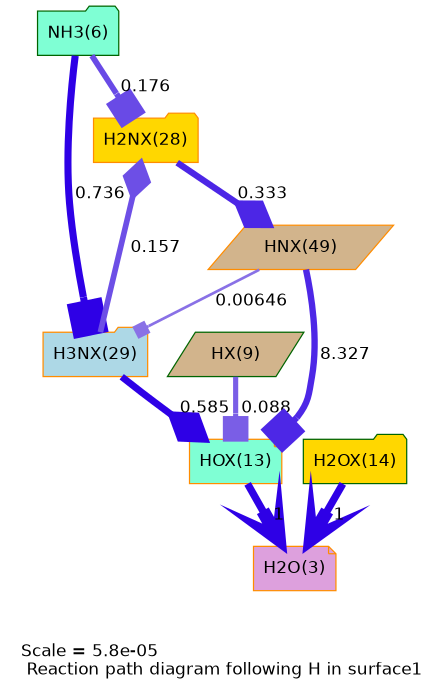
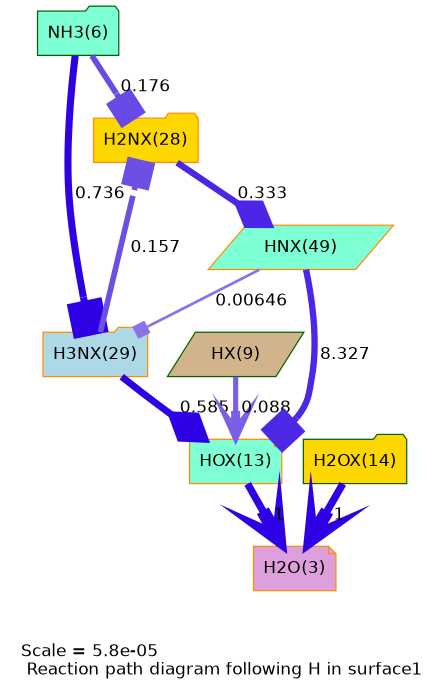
node "HNX(49)": fillcolor tan -> aquamarine
edge "H3NX(29)" -> "H2NX(28)": arrowhead diamond -> box
edge "HX(9)" -> "HOX(13)": arrowhead box -> vee
